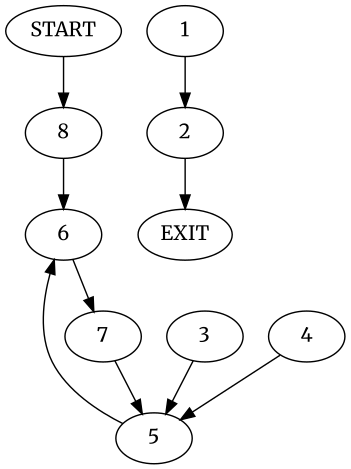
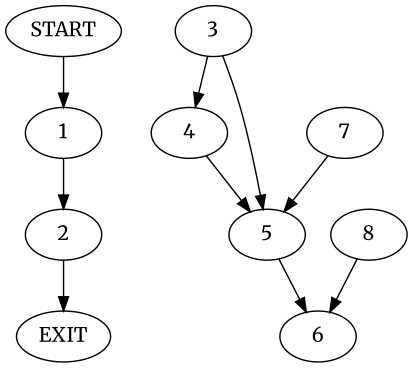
edge "START" -> "8": now "START" -> "1"
edge "3" -> "4": added
edge "6" -> "7": removed
